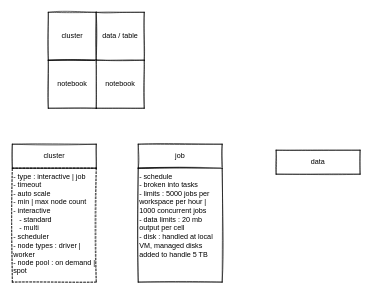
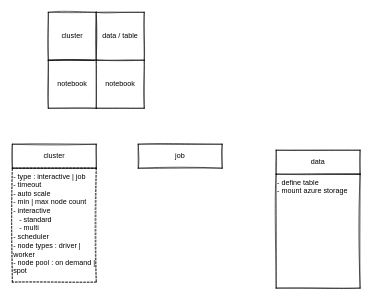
node "- schedule - broken into tasks - limits : 5000 jobs per workspace per hour | 1000 concurrent jobs - data limits : 20 mb output per cell - disk : handled at local VM, managed disks added to handle 5 TB": removed
node "- define table - mount azure storage": added
